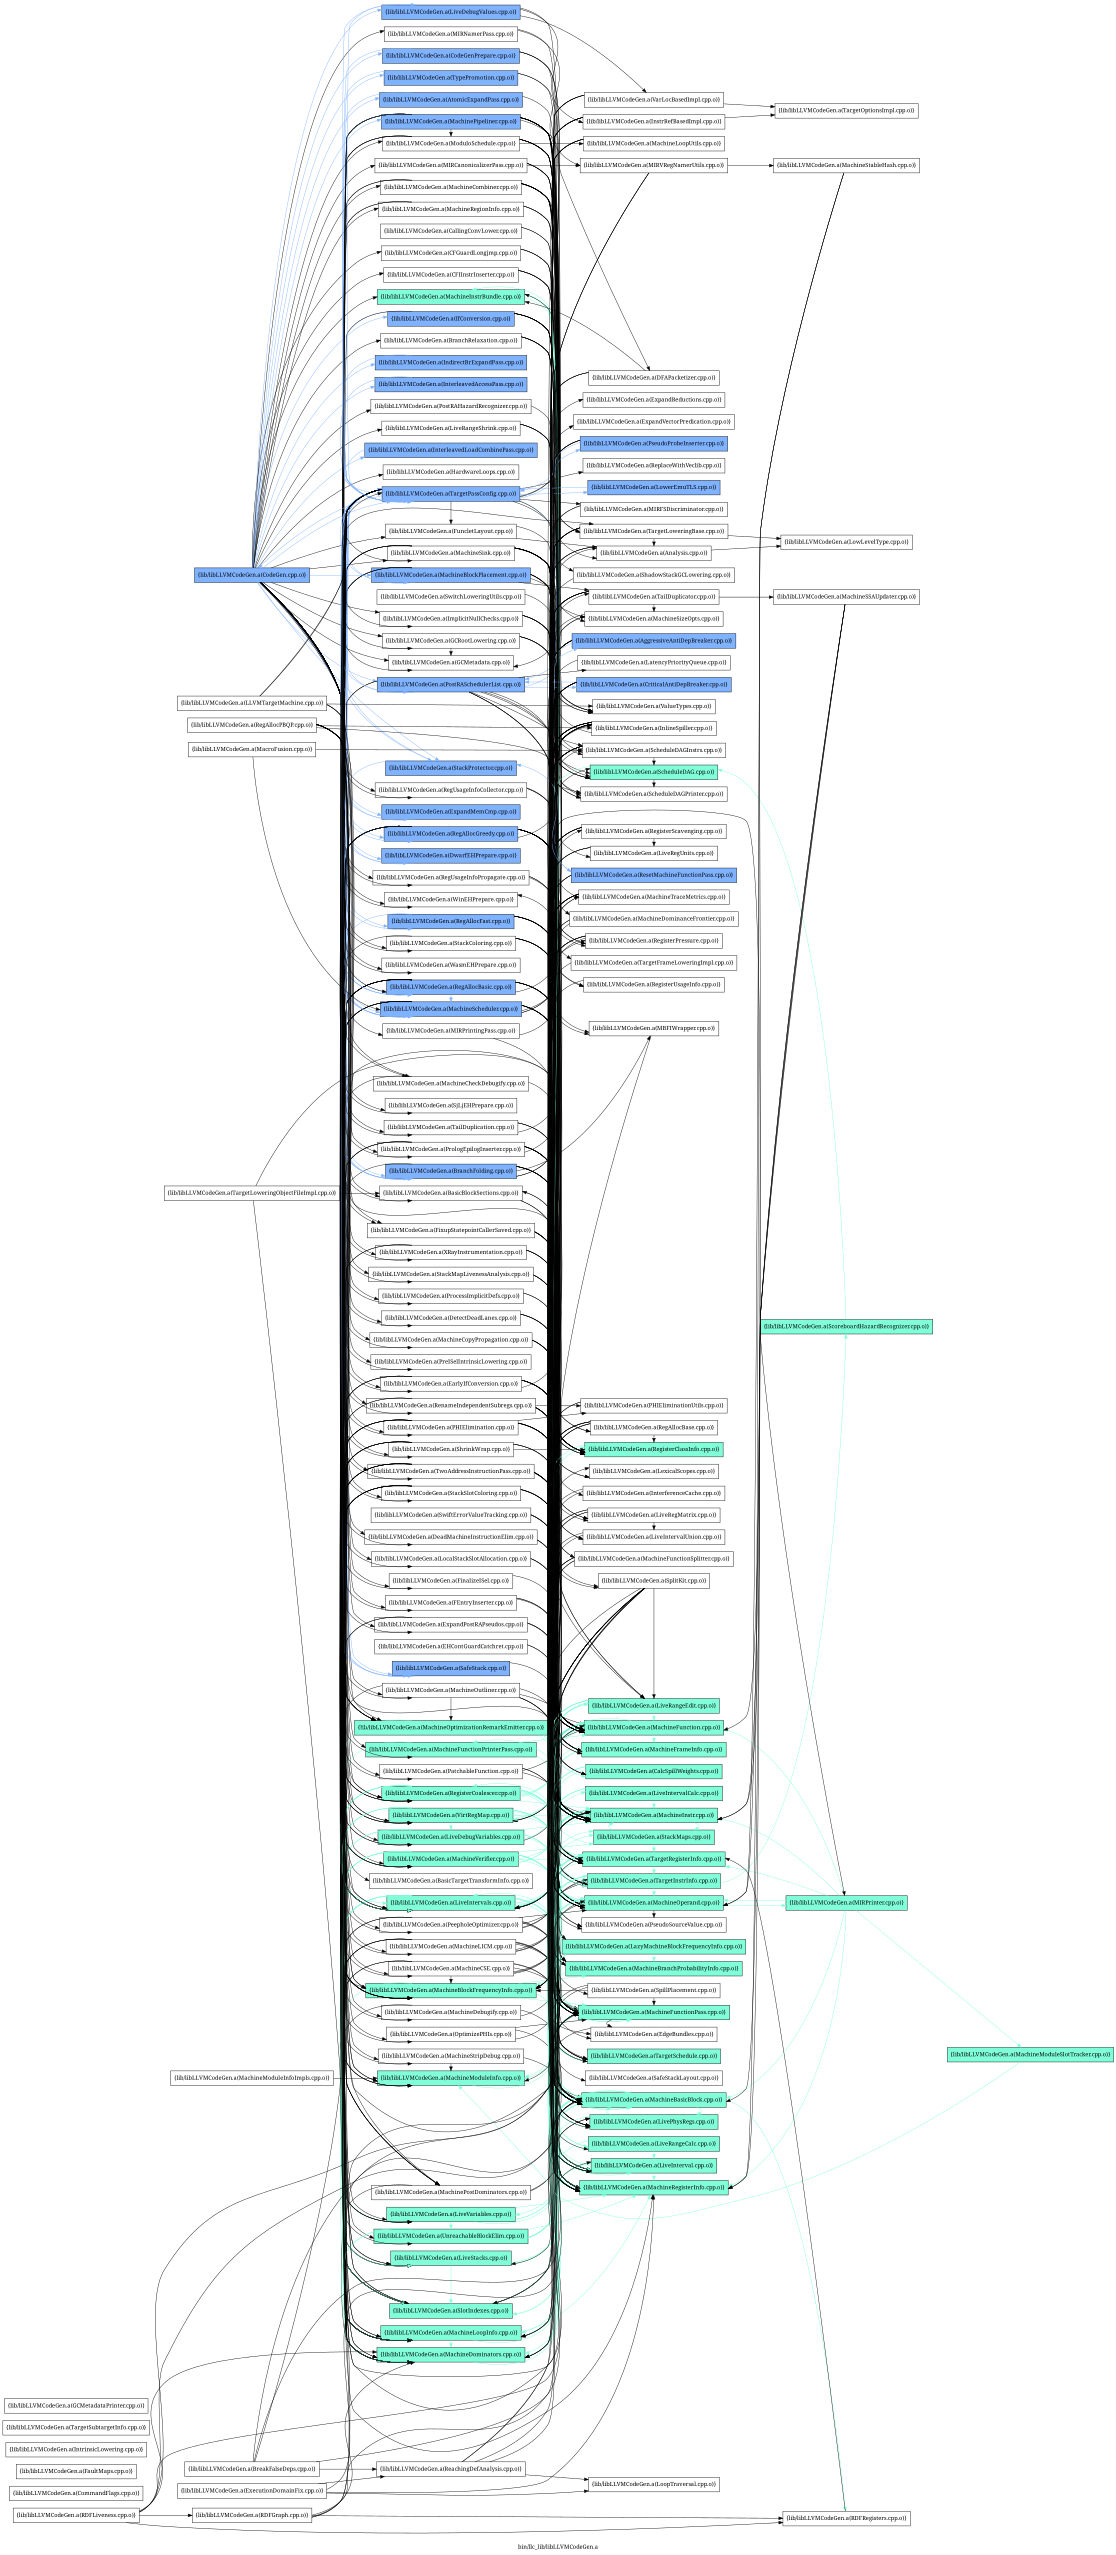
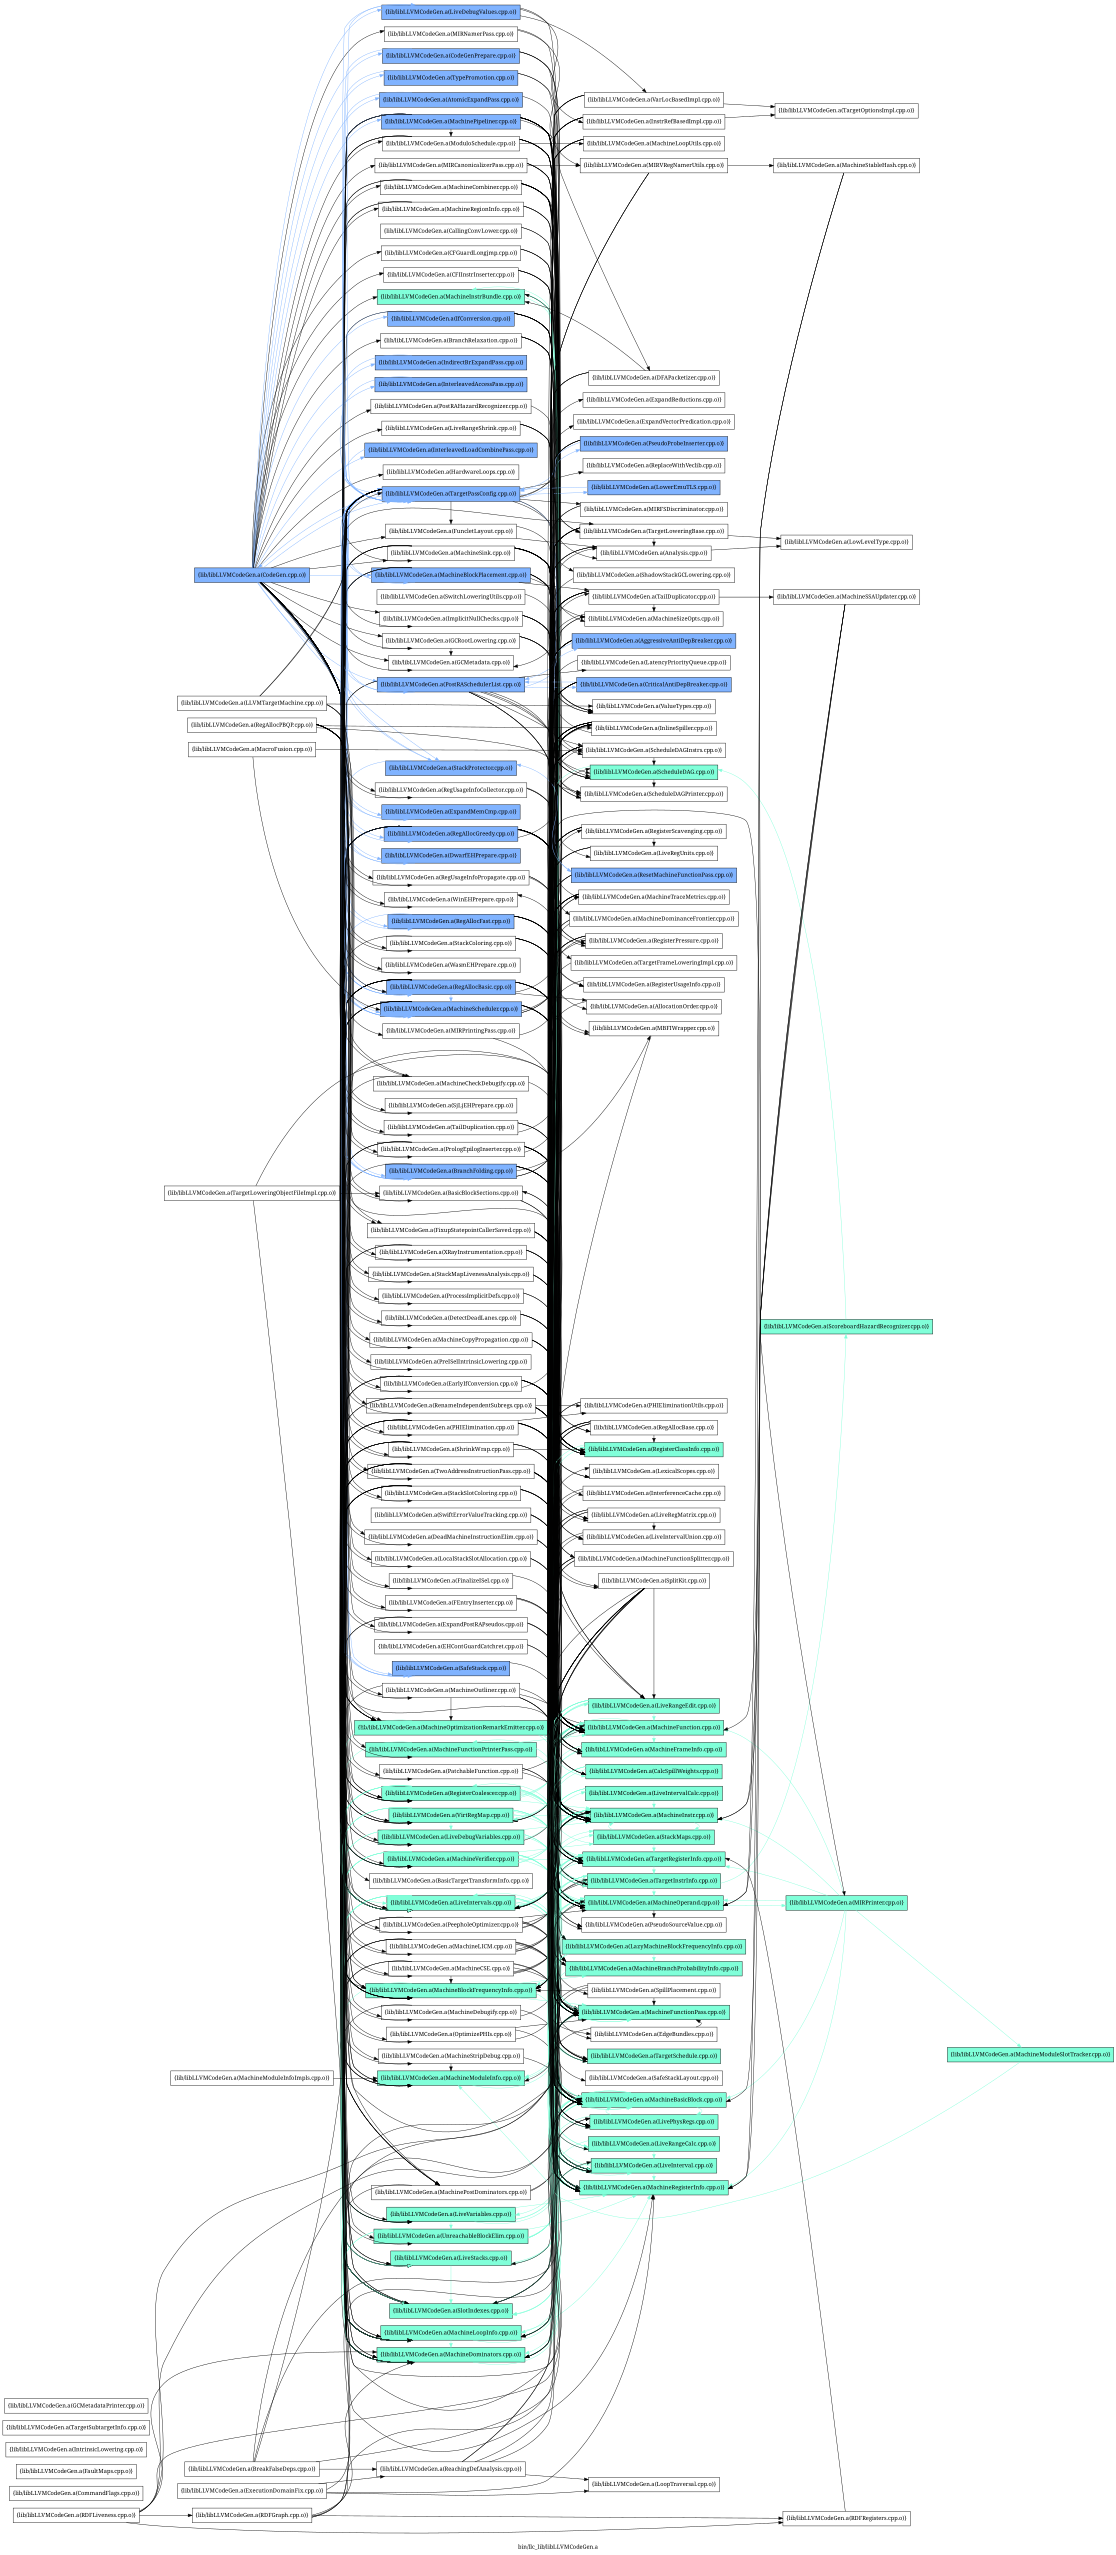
node "{lib/libLLVMCodeGen.a(AllocationOrder.cpp.o)}": added
edge "{lib/libLLVMCodeGen.a(MachineFunctionPass.cpp.o)}" -> "{lib/libLLVMCodeGen.a(EdgeBundles.cpp.o)}": reversed
edge "{lib/libLLVMCodeGen.a(MachineBasicBlock.cpp.o)}" -> "{lib/libLLVMCodeGen.a(RDFRegisters.cpp.o)}": now "{lib/libLLVMCodeGen.a(MachineBasicBlock.cpp.o)}" -> "{lib/libLLVMCodeGen.a(SlotIndexes.cpp.o)}"
